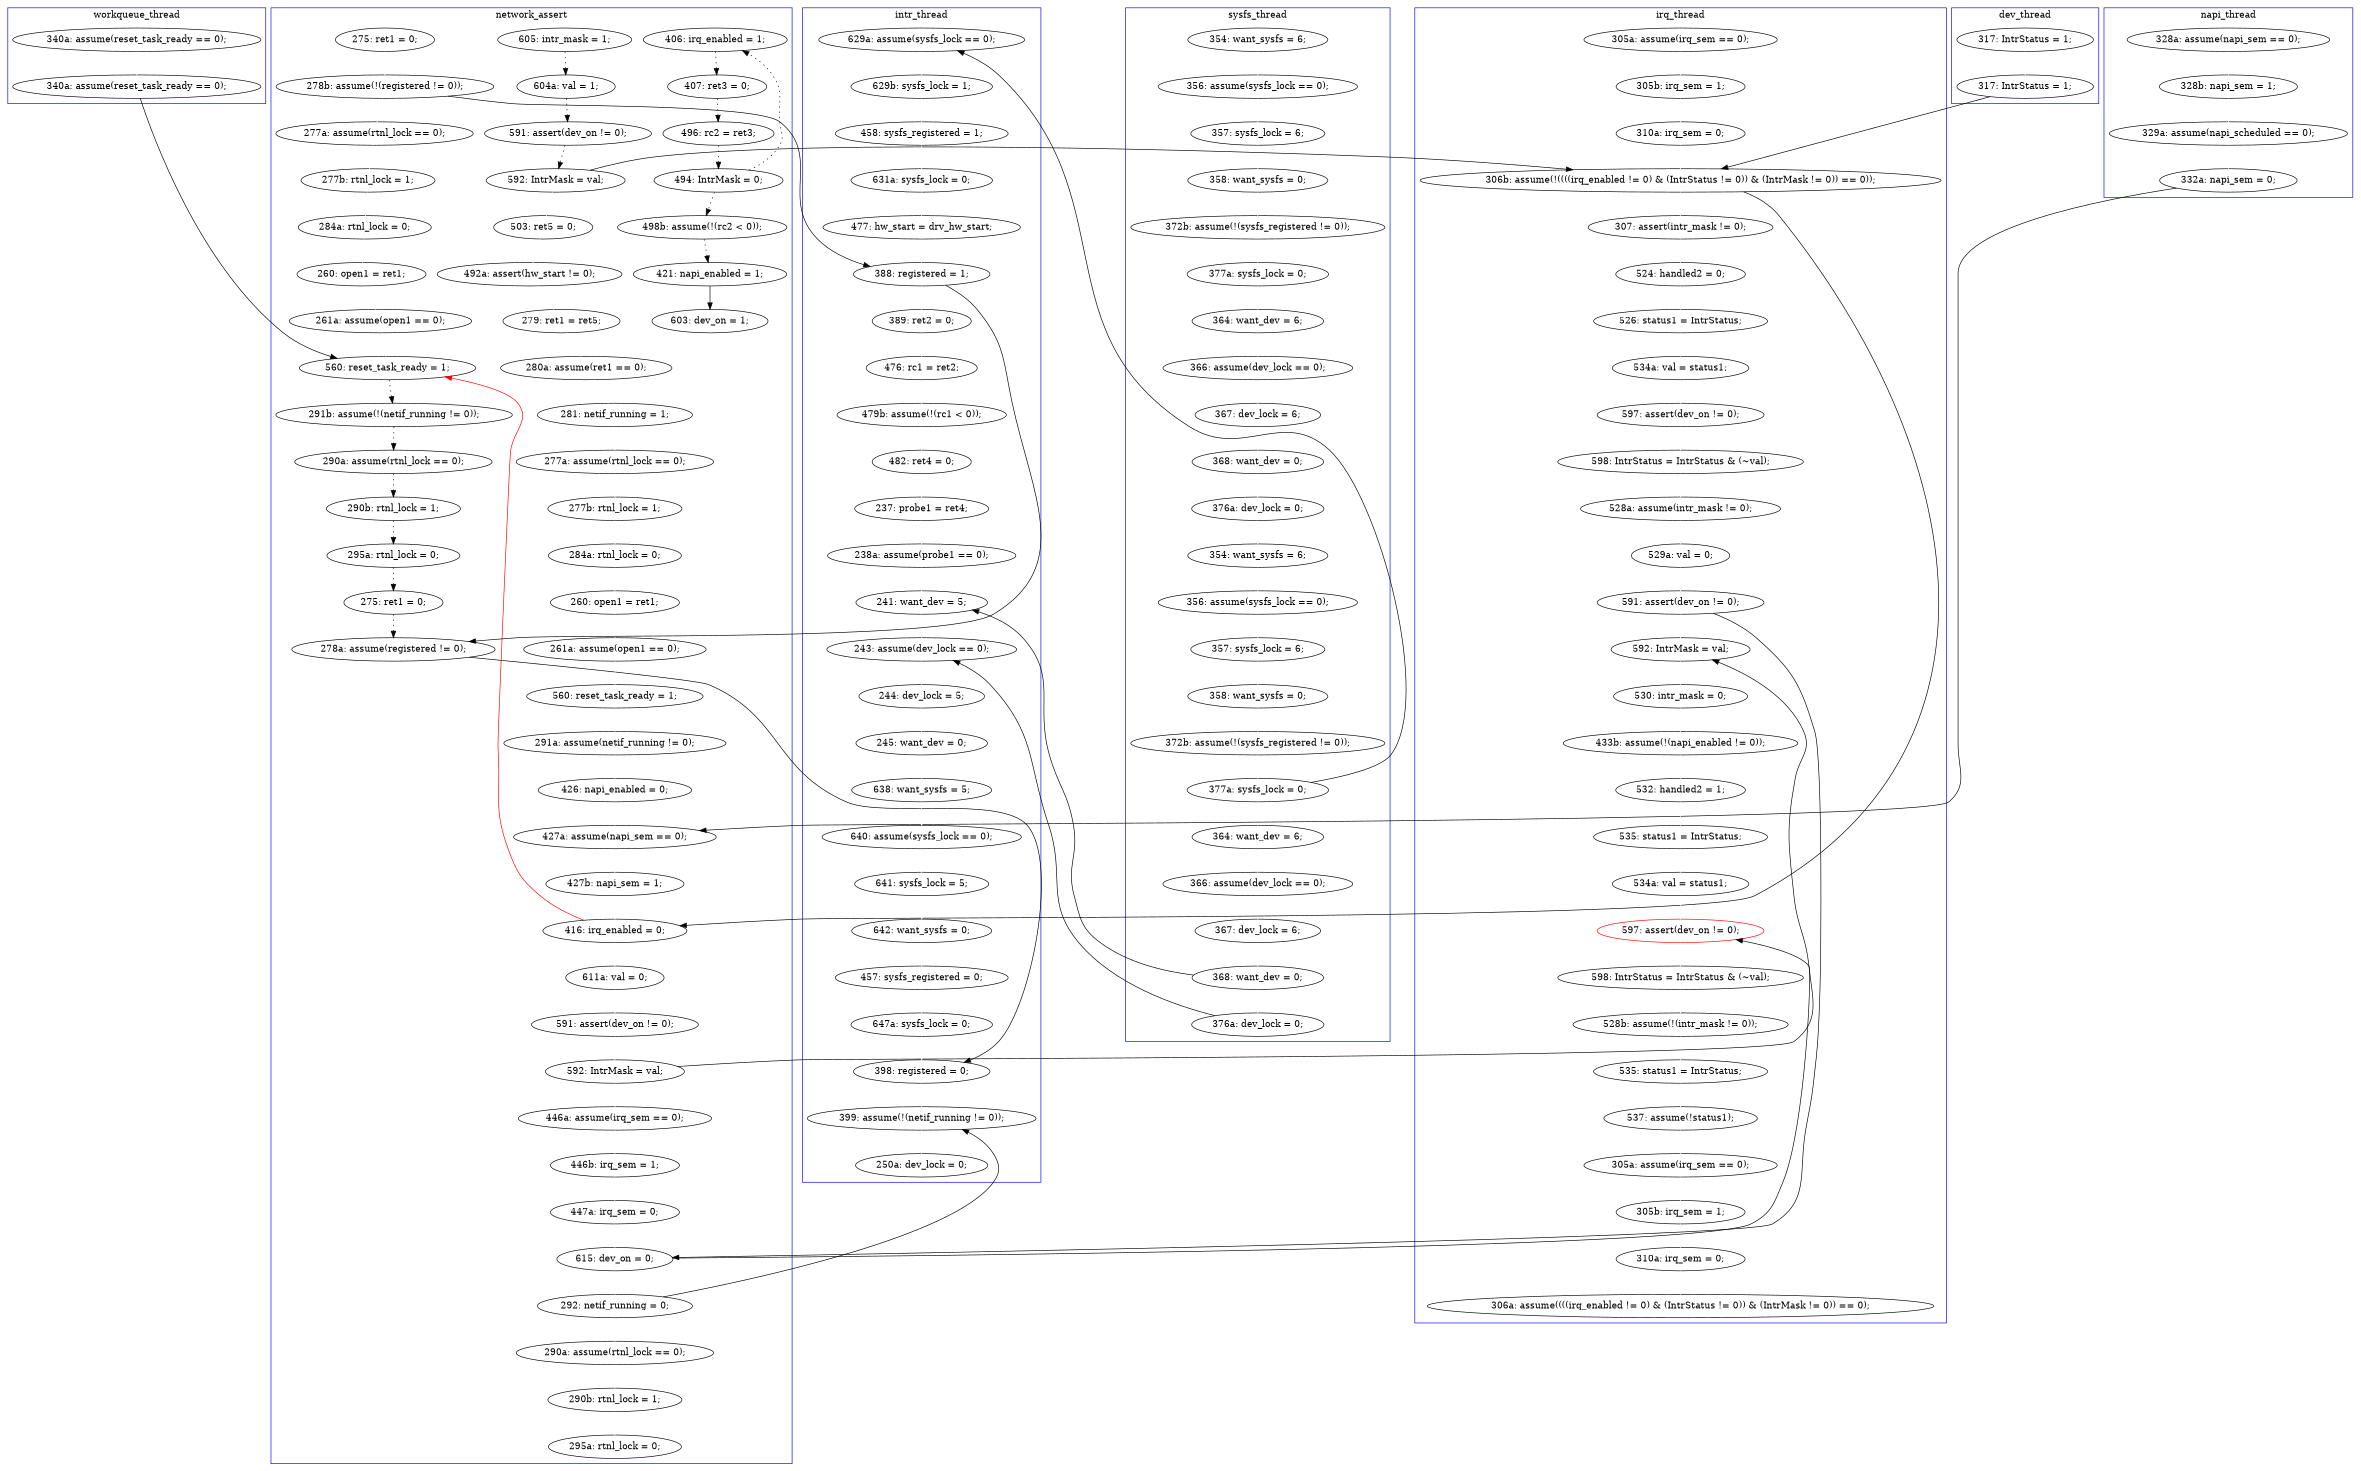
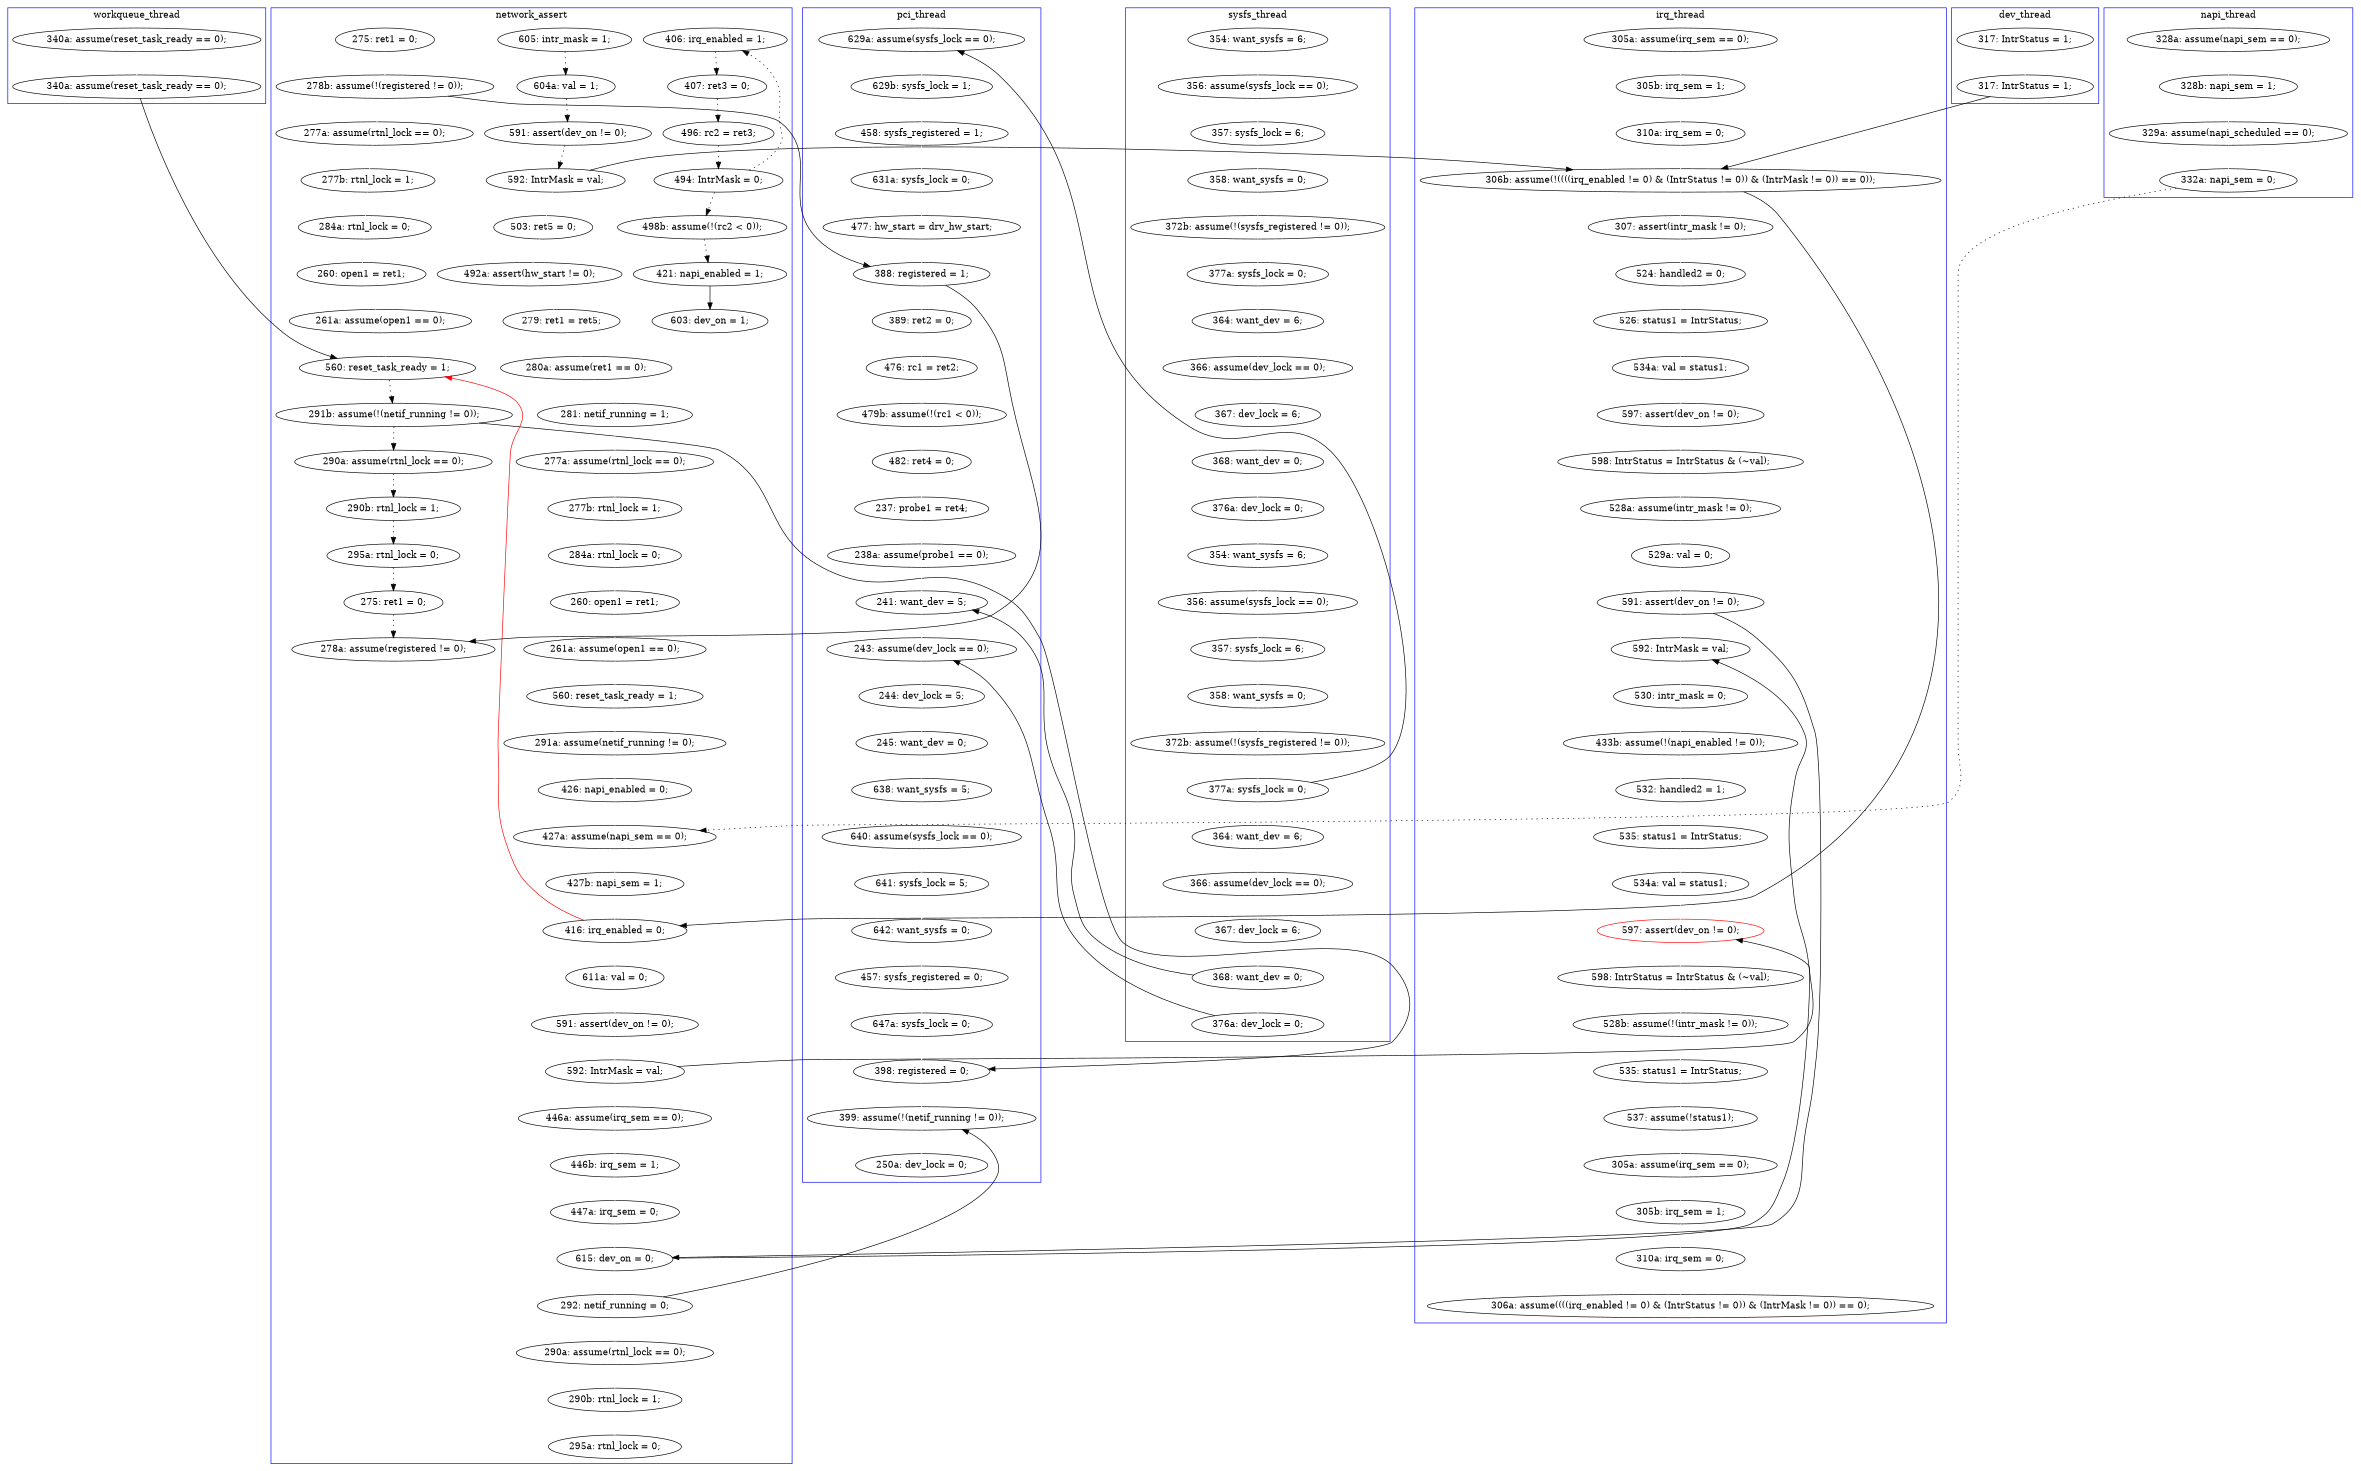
cluster "intr_thread": label "intr_thread" -> "pci_thread"
edge "278a: assume(registered != 0);" -> "398: registered = 0;": now "291b: assume(!(netif_running != 0));" -> "398: registered = 0;"
edge "332a: napi_sem = 0;" -> "427a: assume(napi_sem == 0);": style solid -> dotted
